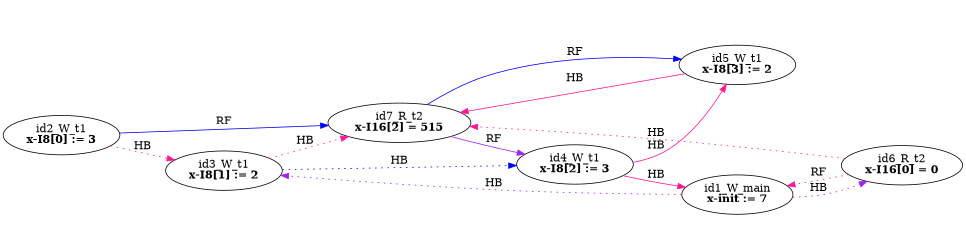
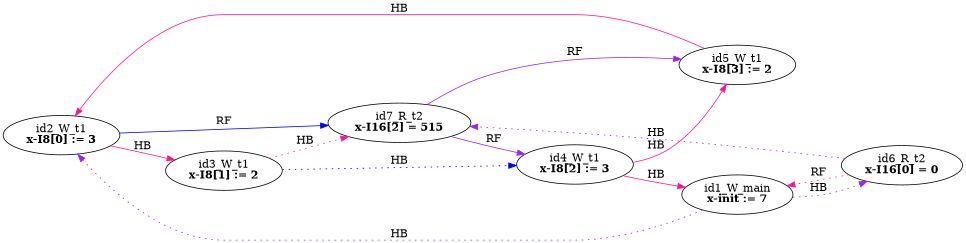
edge "id7_R_t2" -> "id5_W_t1": color blue -> purple
edge "id5_W_t1" -> "id7_R_t2": now "id5_W_t1" -> "id2_W_t1"
edge "id6_R_t2" -> "id7_R_t2": color deeppink -> purple
edge "id2_W_t1" -> "id3_W_t1": style dotted -> solid
edge "id1_W_main" -> "id3_W_t1": now "id1_W_main" -> "id2_W_t1"
